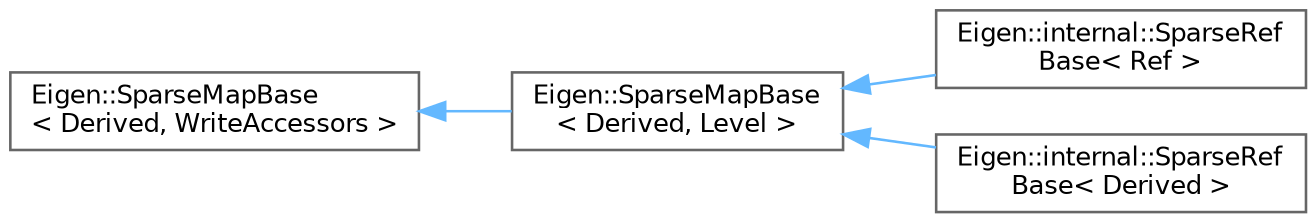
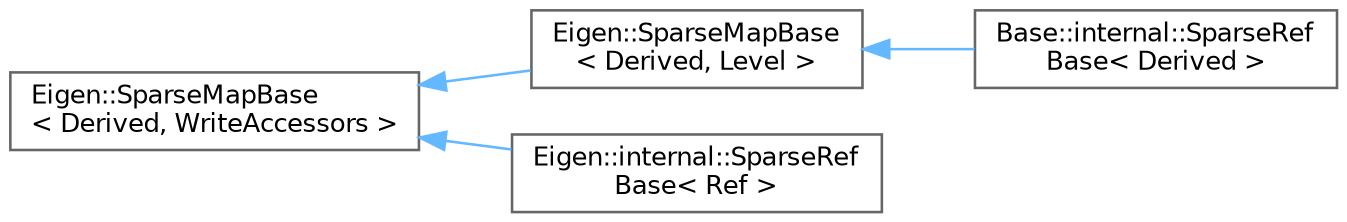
edge "Eigen::internal::SparseRef Base< Ref >" -> "Eigen::SparseMapBase < Derived, Level >": now "Eigen::internal::SparseRef Base< Ref >" -> "Eigen::SparseMapBase < Derived, WriteAccessors >"
node "Eigen::internal::SparseRef Base< Derived >": label "Eigen::internal::SparseRef Base< Derived >" -> "Base::internal::SparseRef Base< Derived >"
